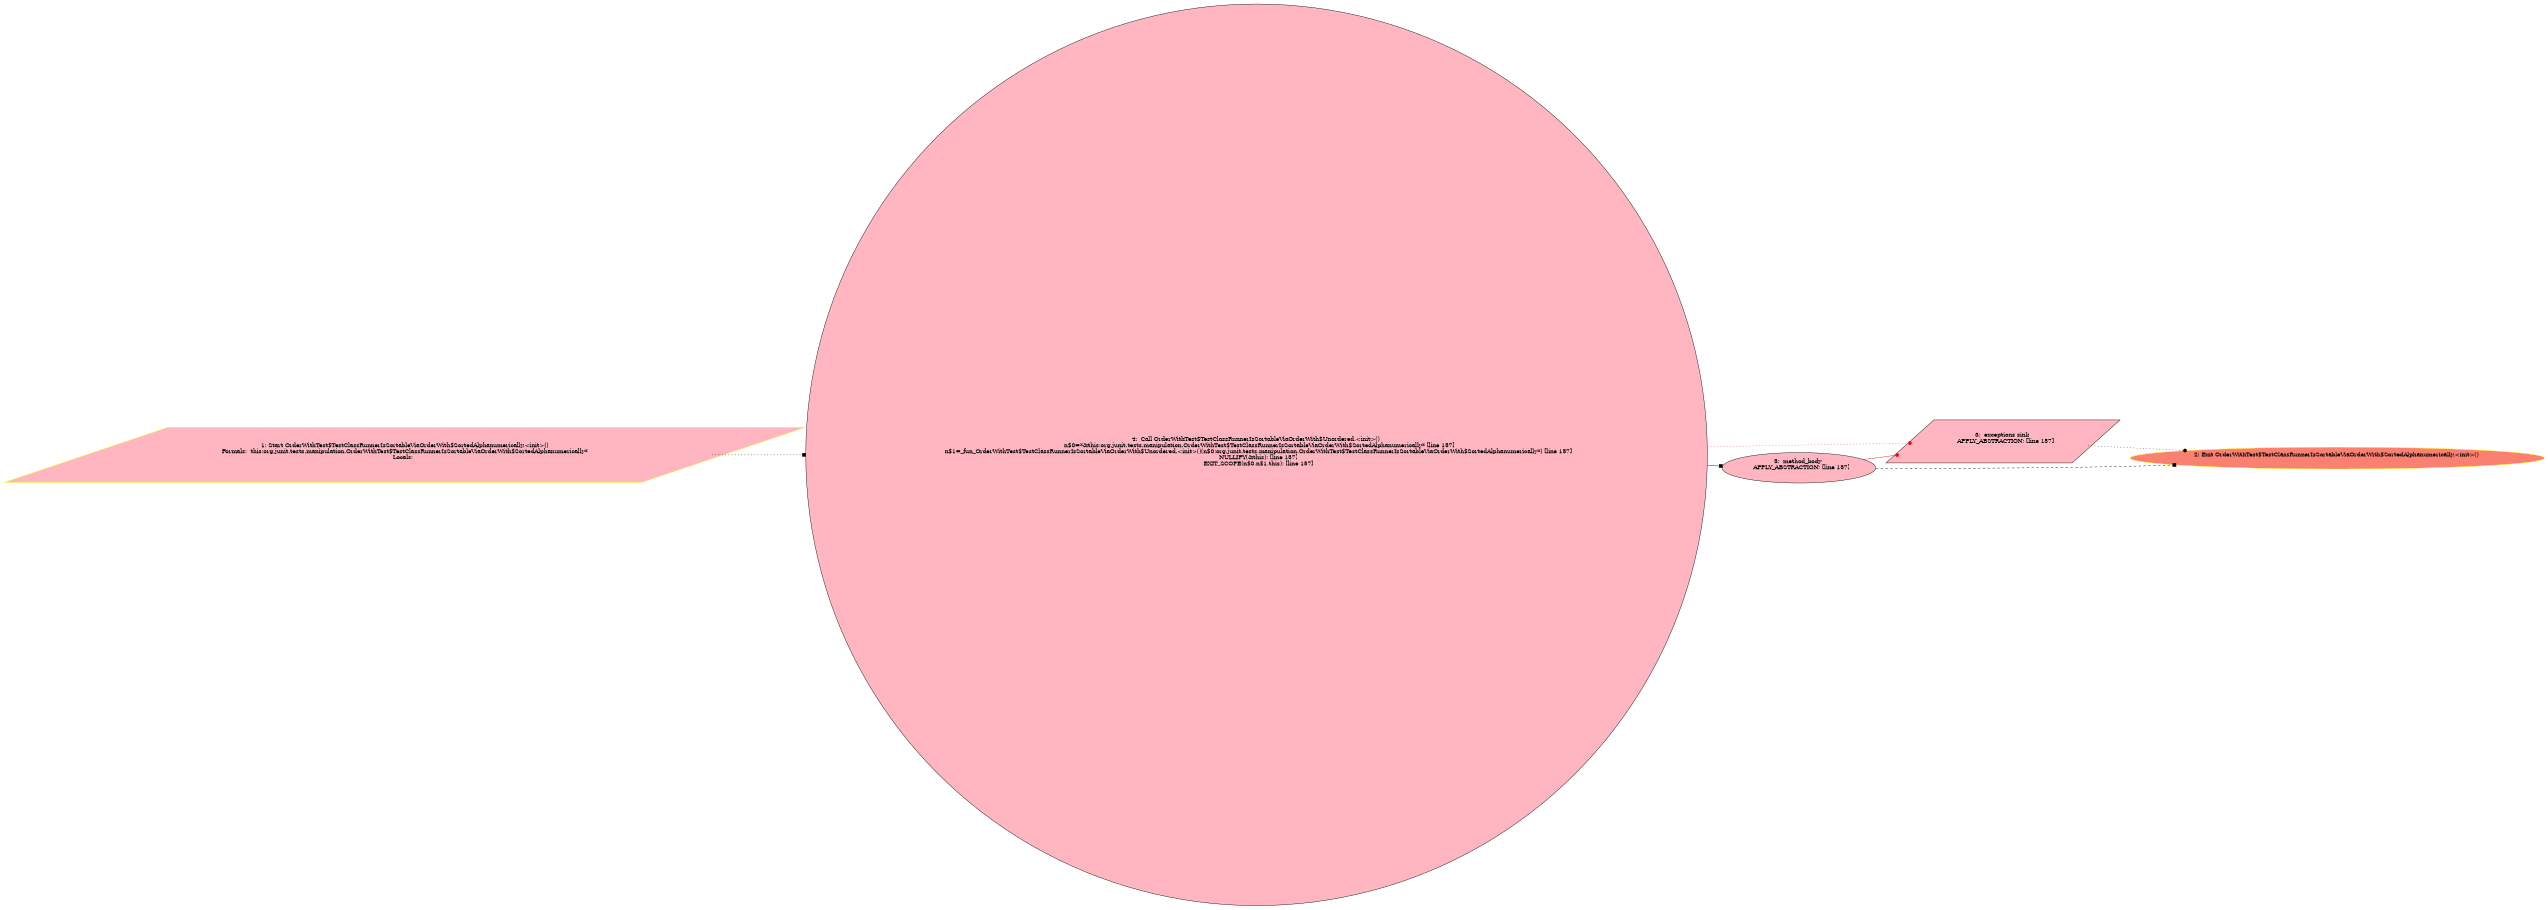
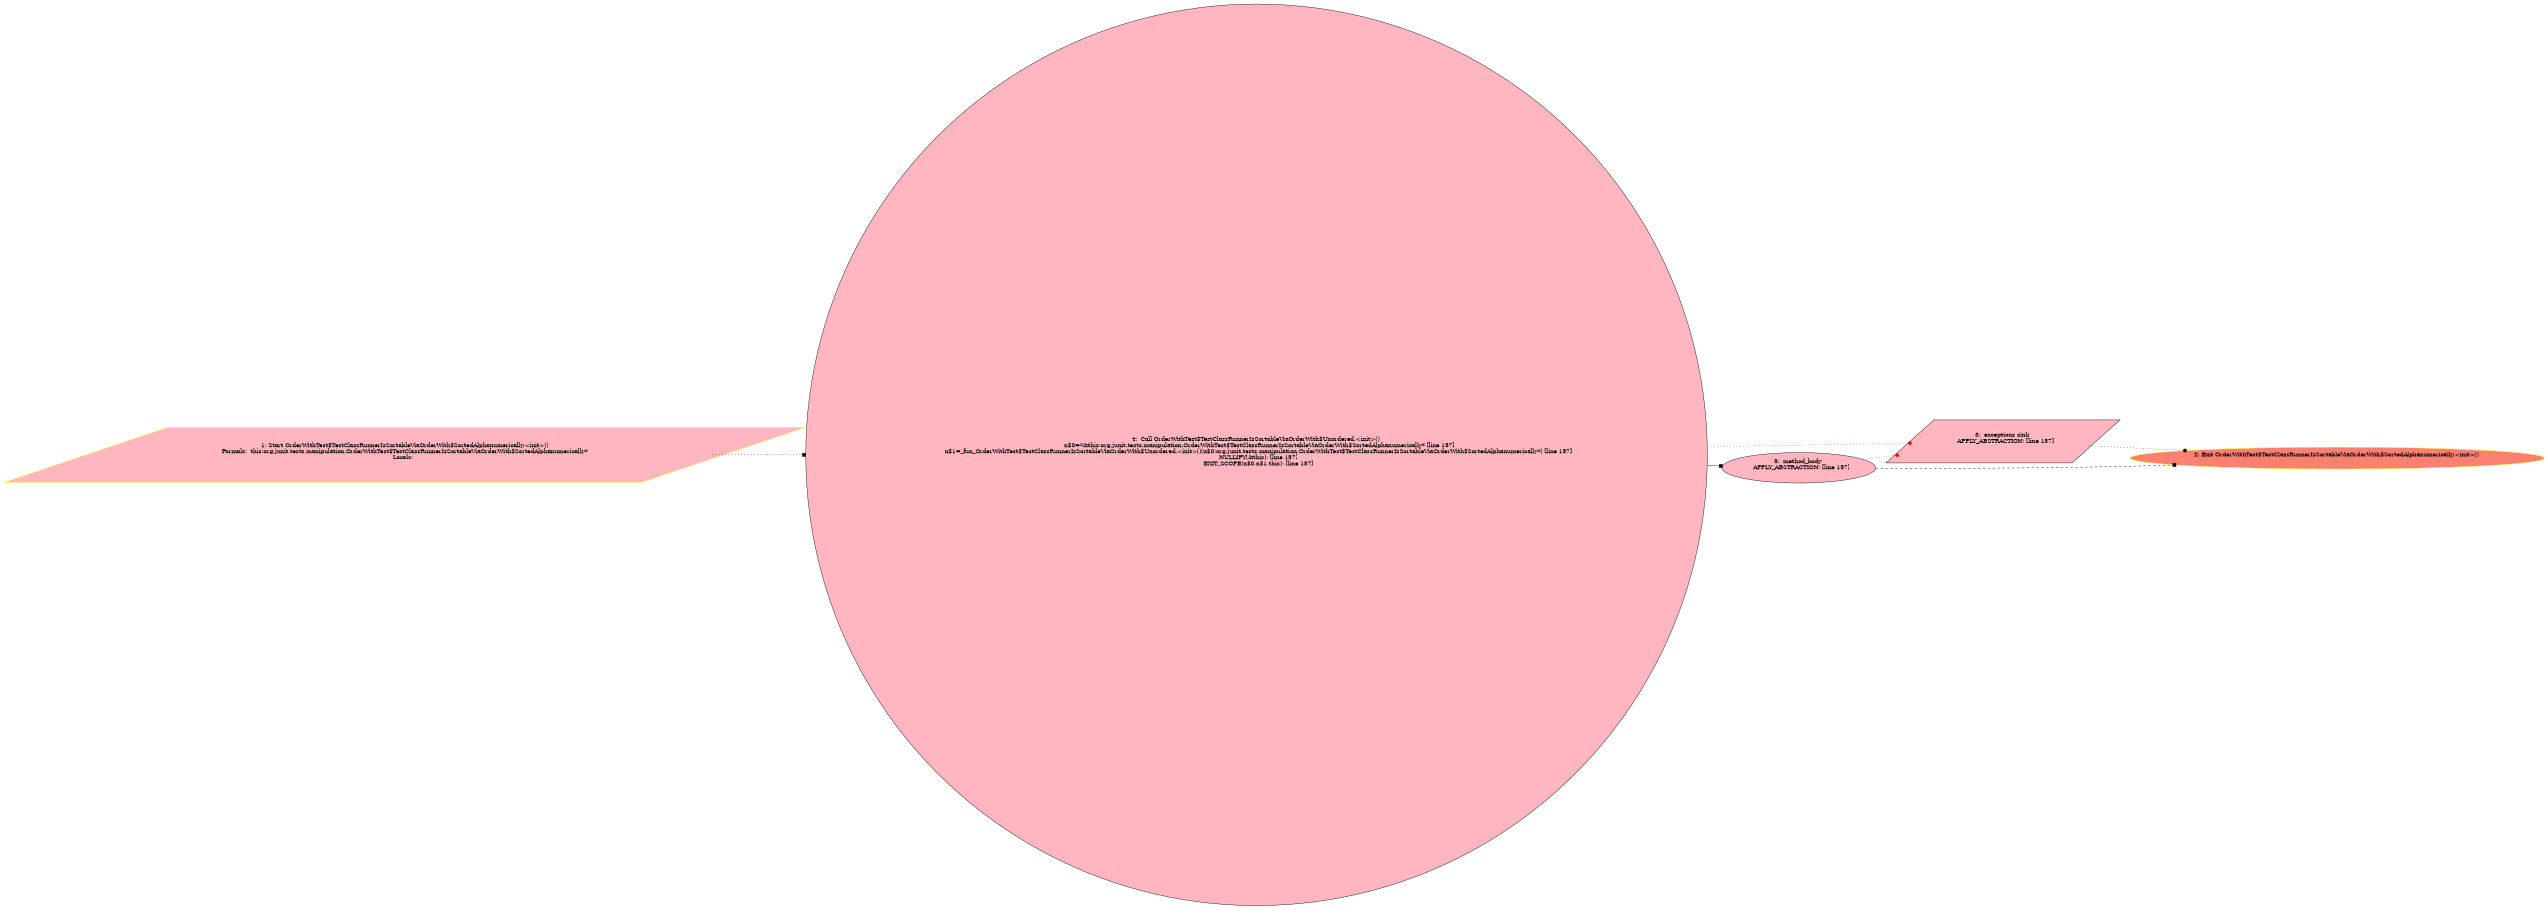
edge "5:  method_body APPLY_ABSTRACTION; [line 157]" -> "3:  exceptions sink APPLY_ABSTRACTION; [line 157]": style solid -> dotted
